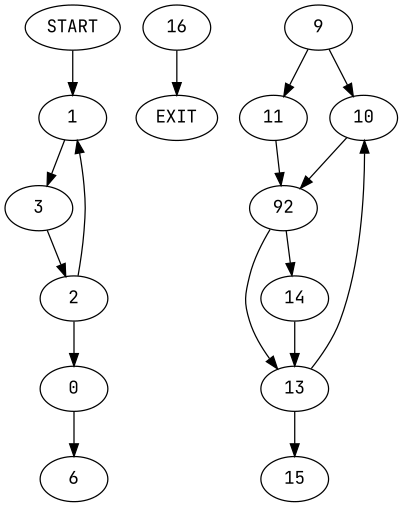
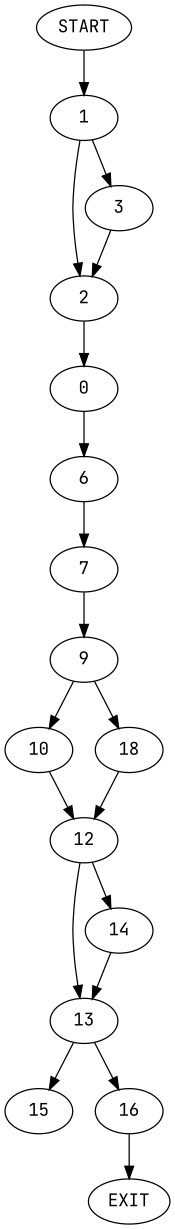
node "11": label "11" -> "18"
node "92": label "92" -> "12"
edge "2" -> "1": reversed
edge "13" -> "10": now "13" -> "16"
node "7": added
